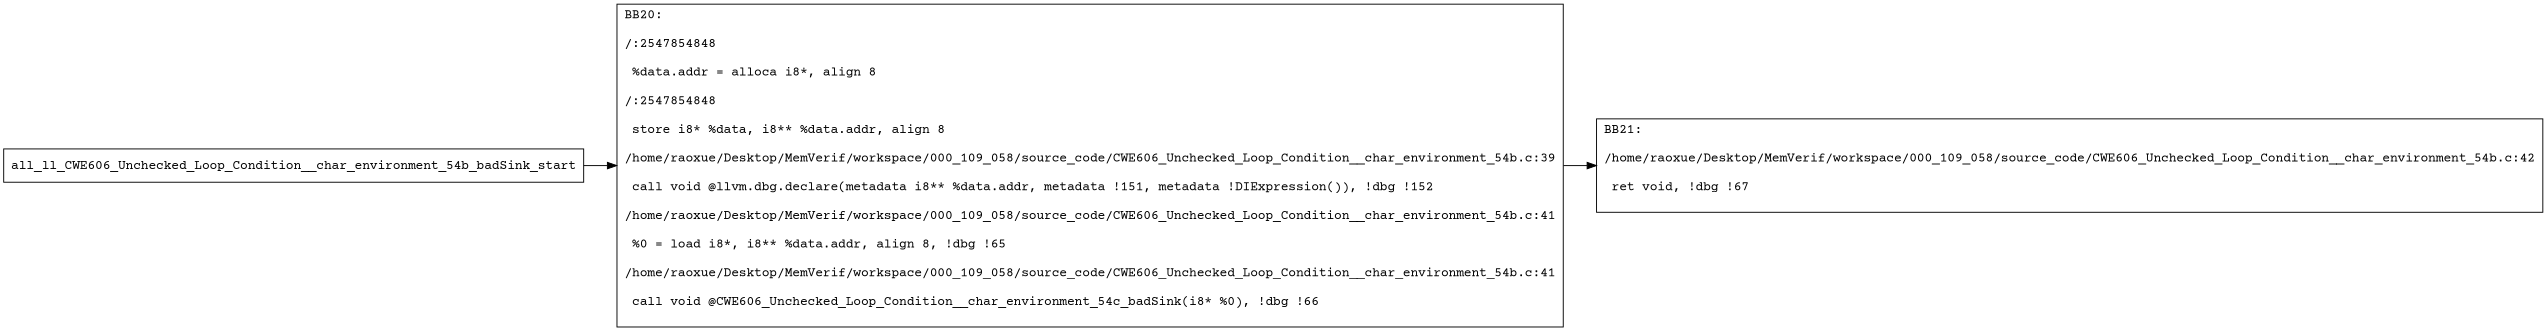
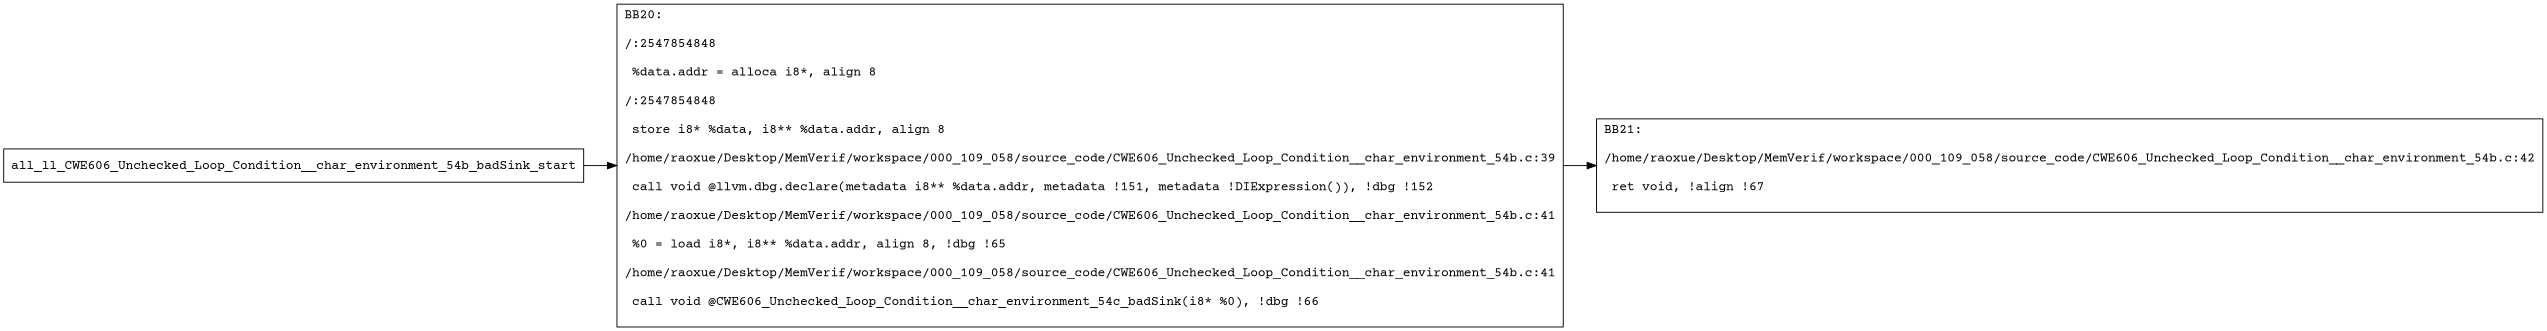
node "BB21:": text "ret void, !dbg !67" -> "ret void, !align !67"
